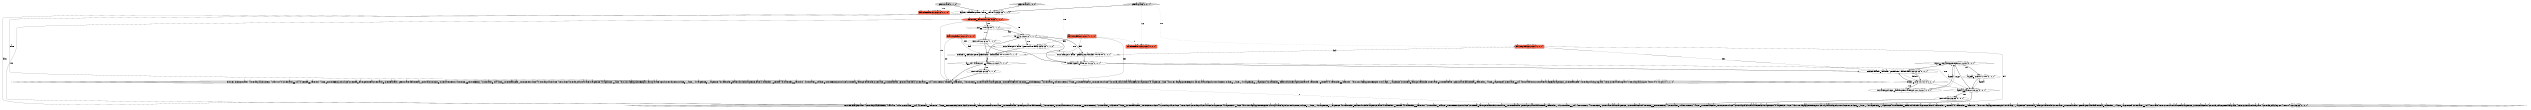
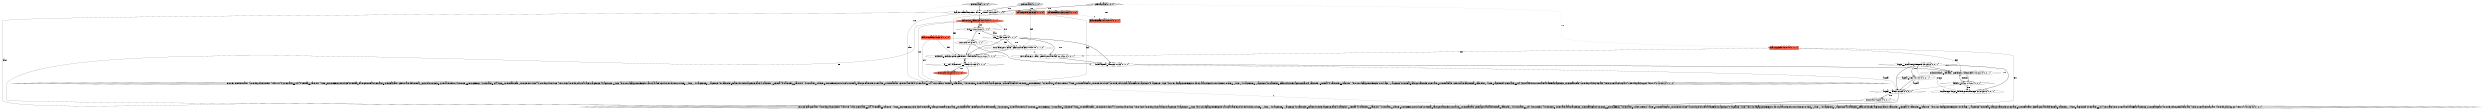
edge "getNormValues['0', '1', '0']" -> "final String field@@@2@@@['1', '1', '0']": added, label "true"
edge "getNormValues['1', '0', '0']" -> "final String field@@@2@@@['1', '0', '0']": added, label "true"
node "return null@@@13@@@['1', '1', '0']": fillcolor white -> tomato
